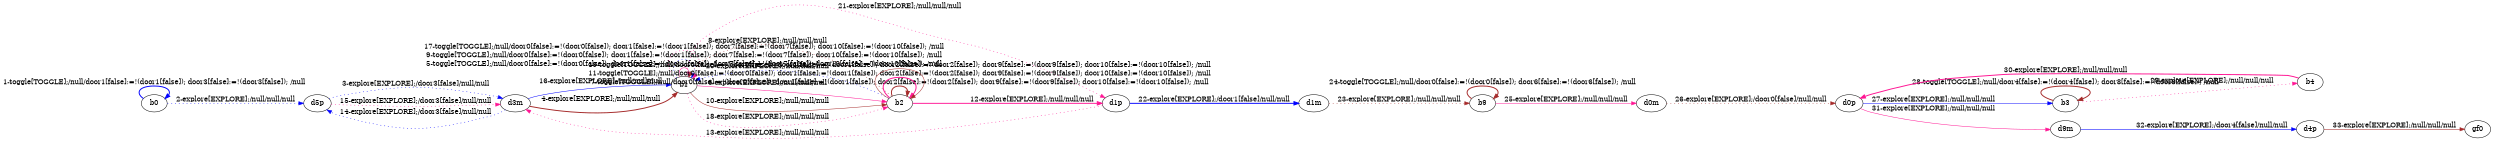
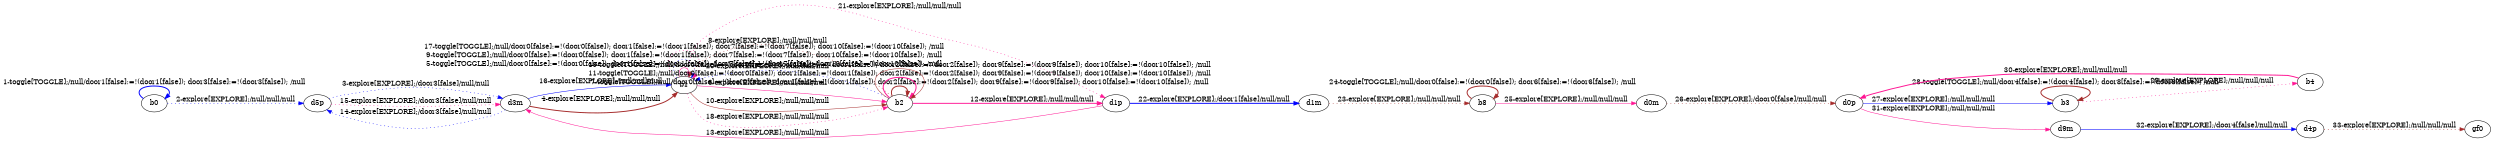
node "b9": label "b9" -> "b8"
edge "d4p" -> "gf0": style solid -> dotted
edge "d1p" -> "d3m": style dotted -> solid
